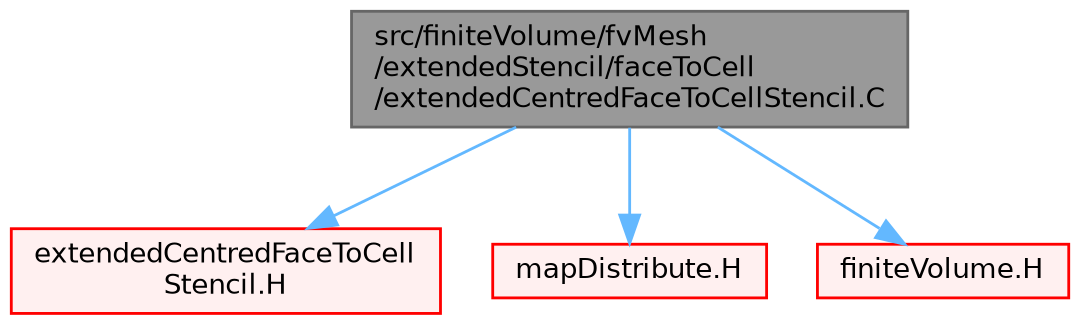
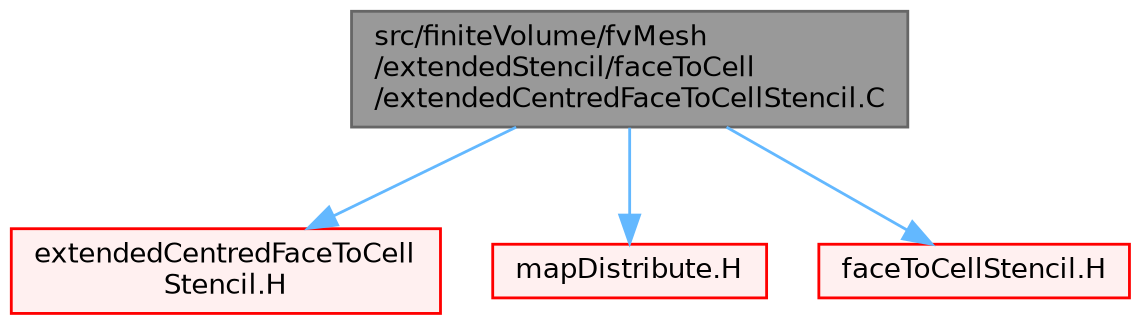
node "finiteVolume.H": label "finiteVolume.H" -> "faceToCellStencil.H"
